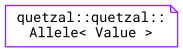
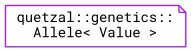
node "quetzal::quetzal:: Allele< Value >": label "quetzal::quetzal:: Allele< Value >" -> "quetzal::genetics:: Allele< Value >"
